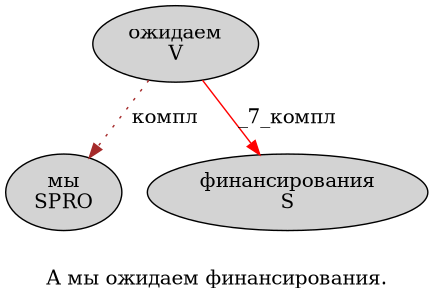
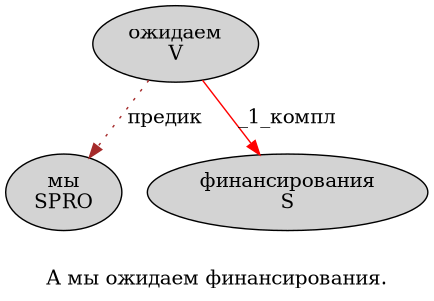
edge "ожидаем V" -> "мы SPRO": label "компл" -> "предик"
edge "ожидаем V" -> "финансирования S": label "_7_компл" -> "_1_компл"
